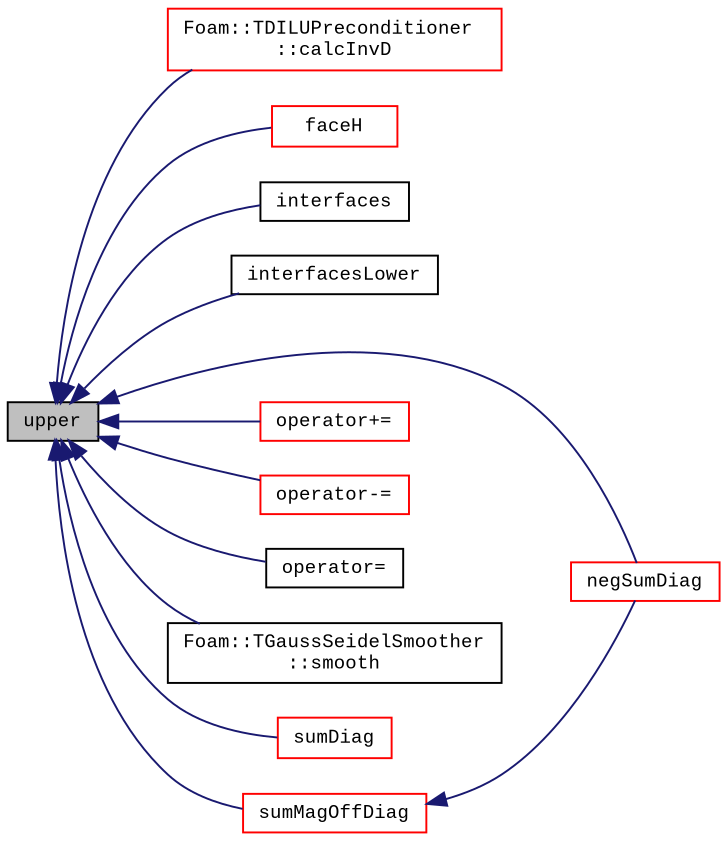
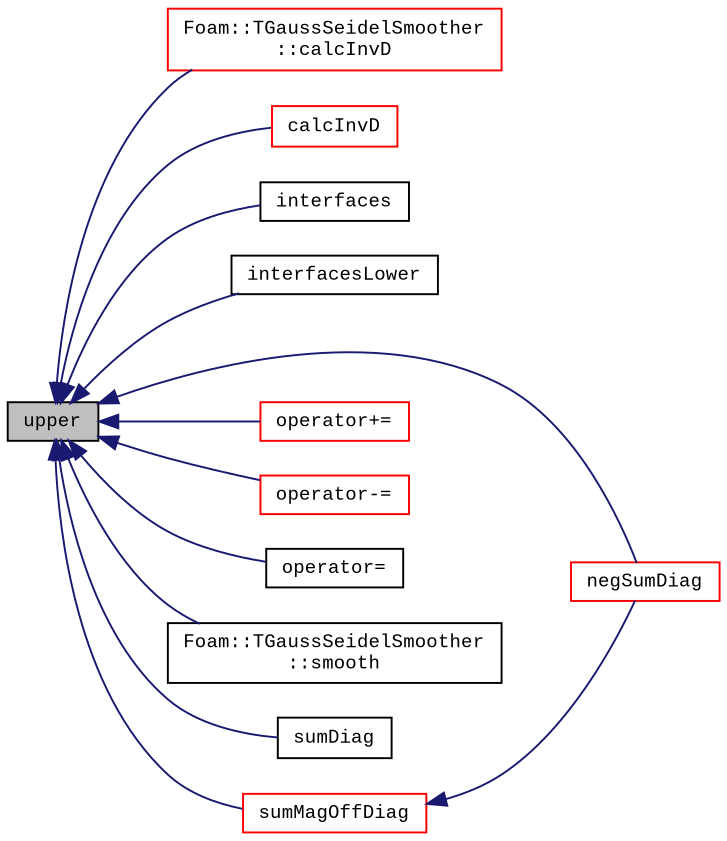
node "Foam::TDILUPreconditioner ::calcInvD": label "Foam::TDILUPreconditioner ::calcInvD" -> "Foam::TGaussSeidelSmoother ::calcInvD"
node "faceH": label "faceH" -> "calcInvD"
node "sumDiag": color red -> black
